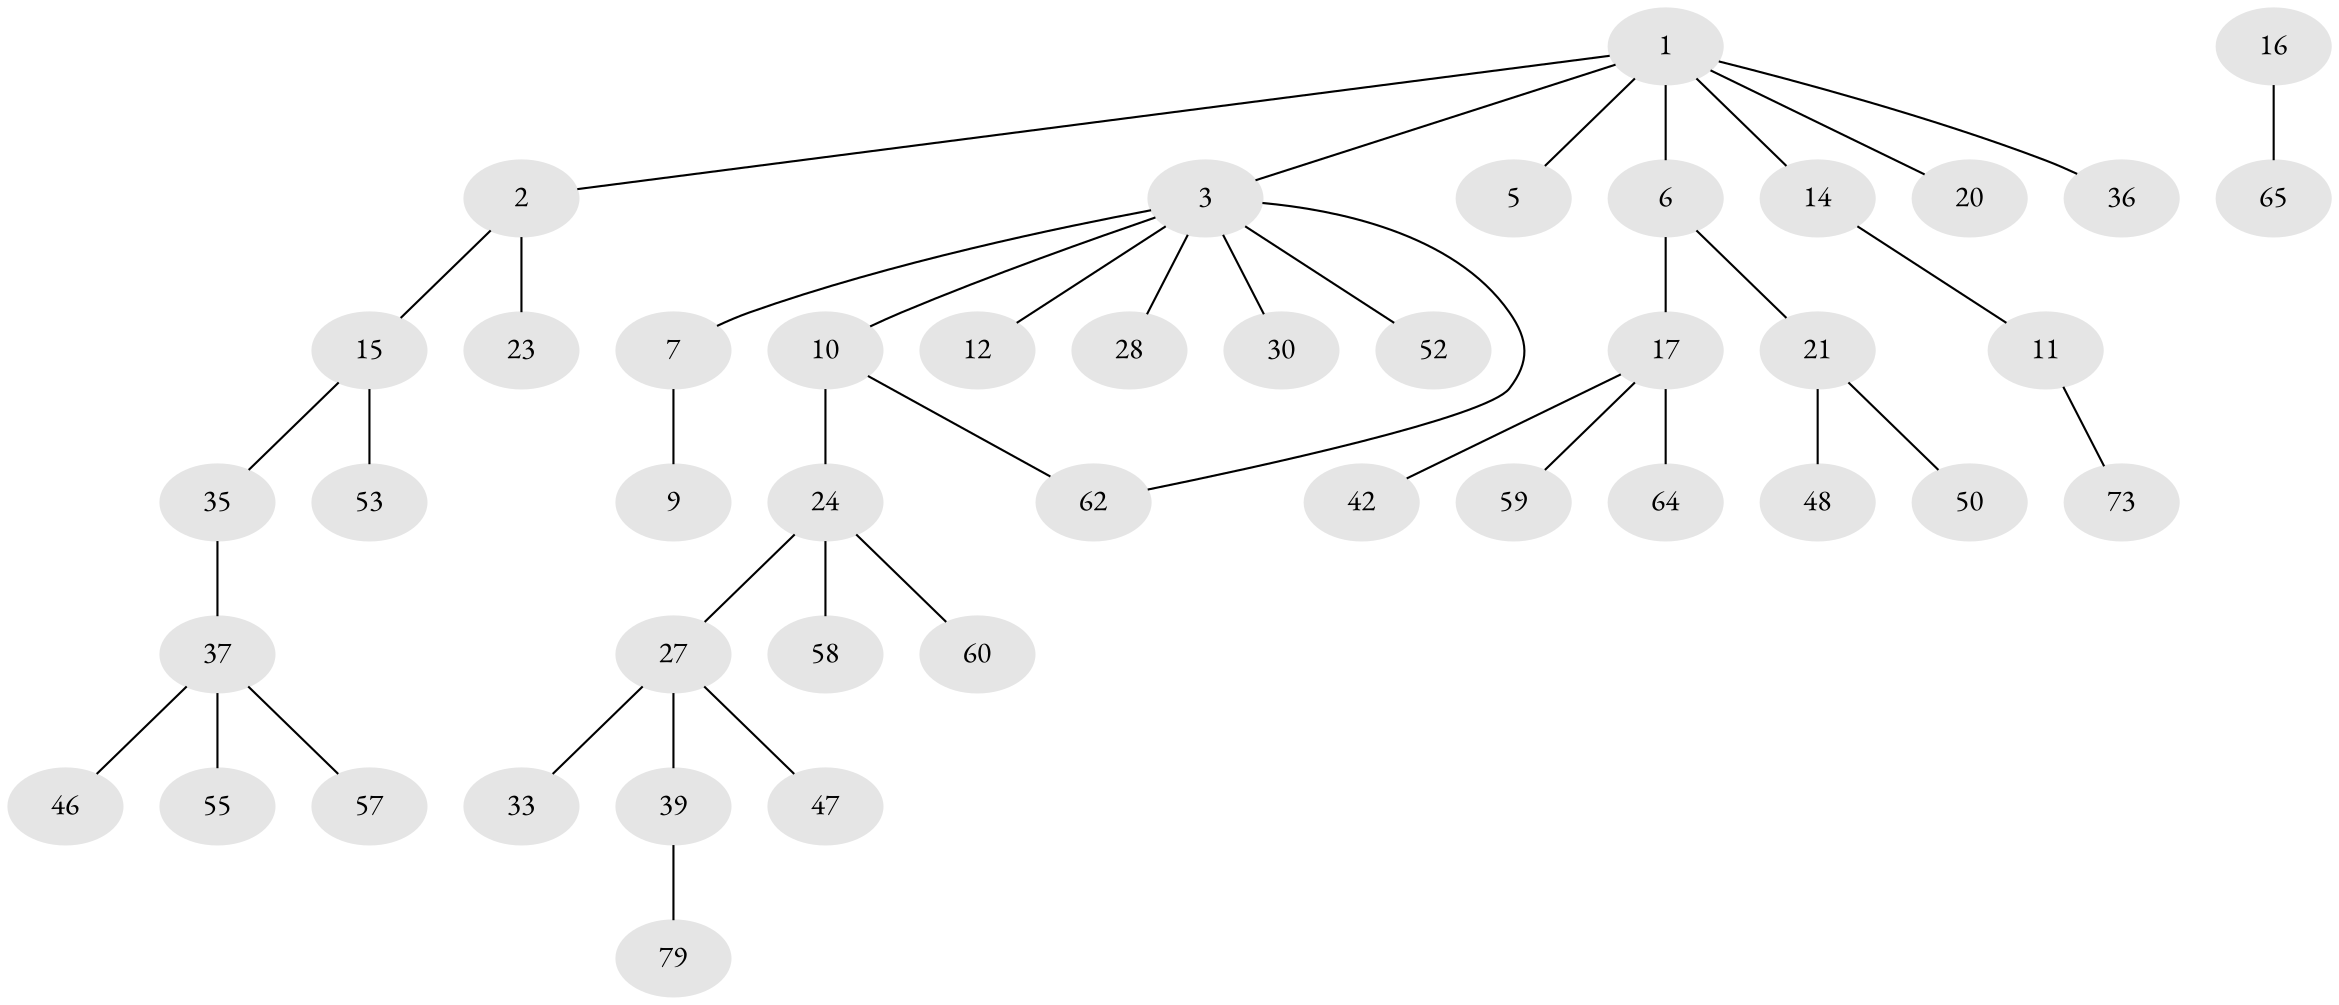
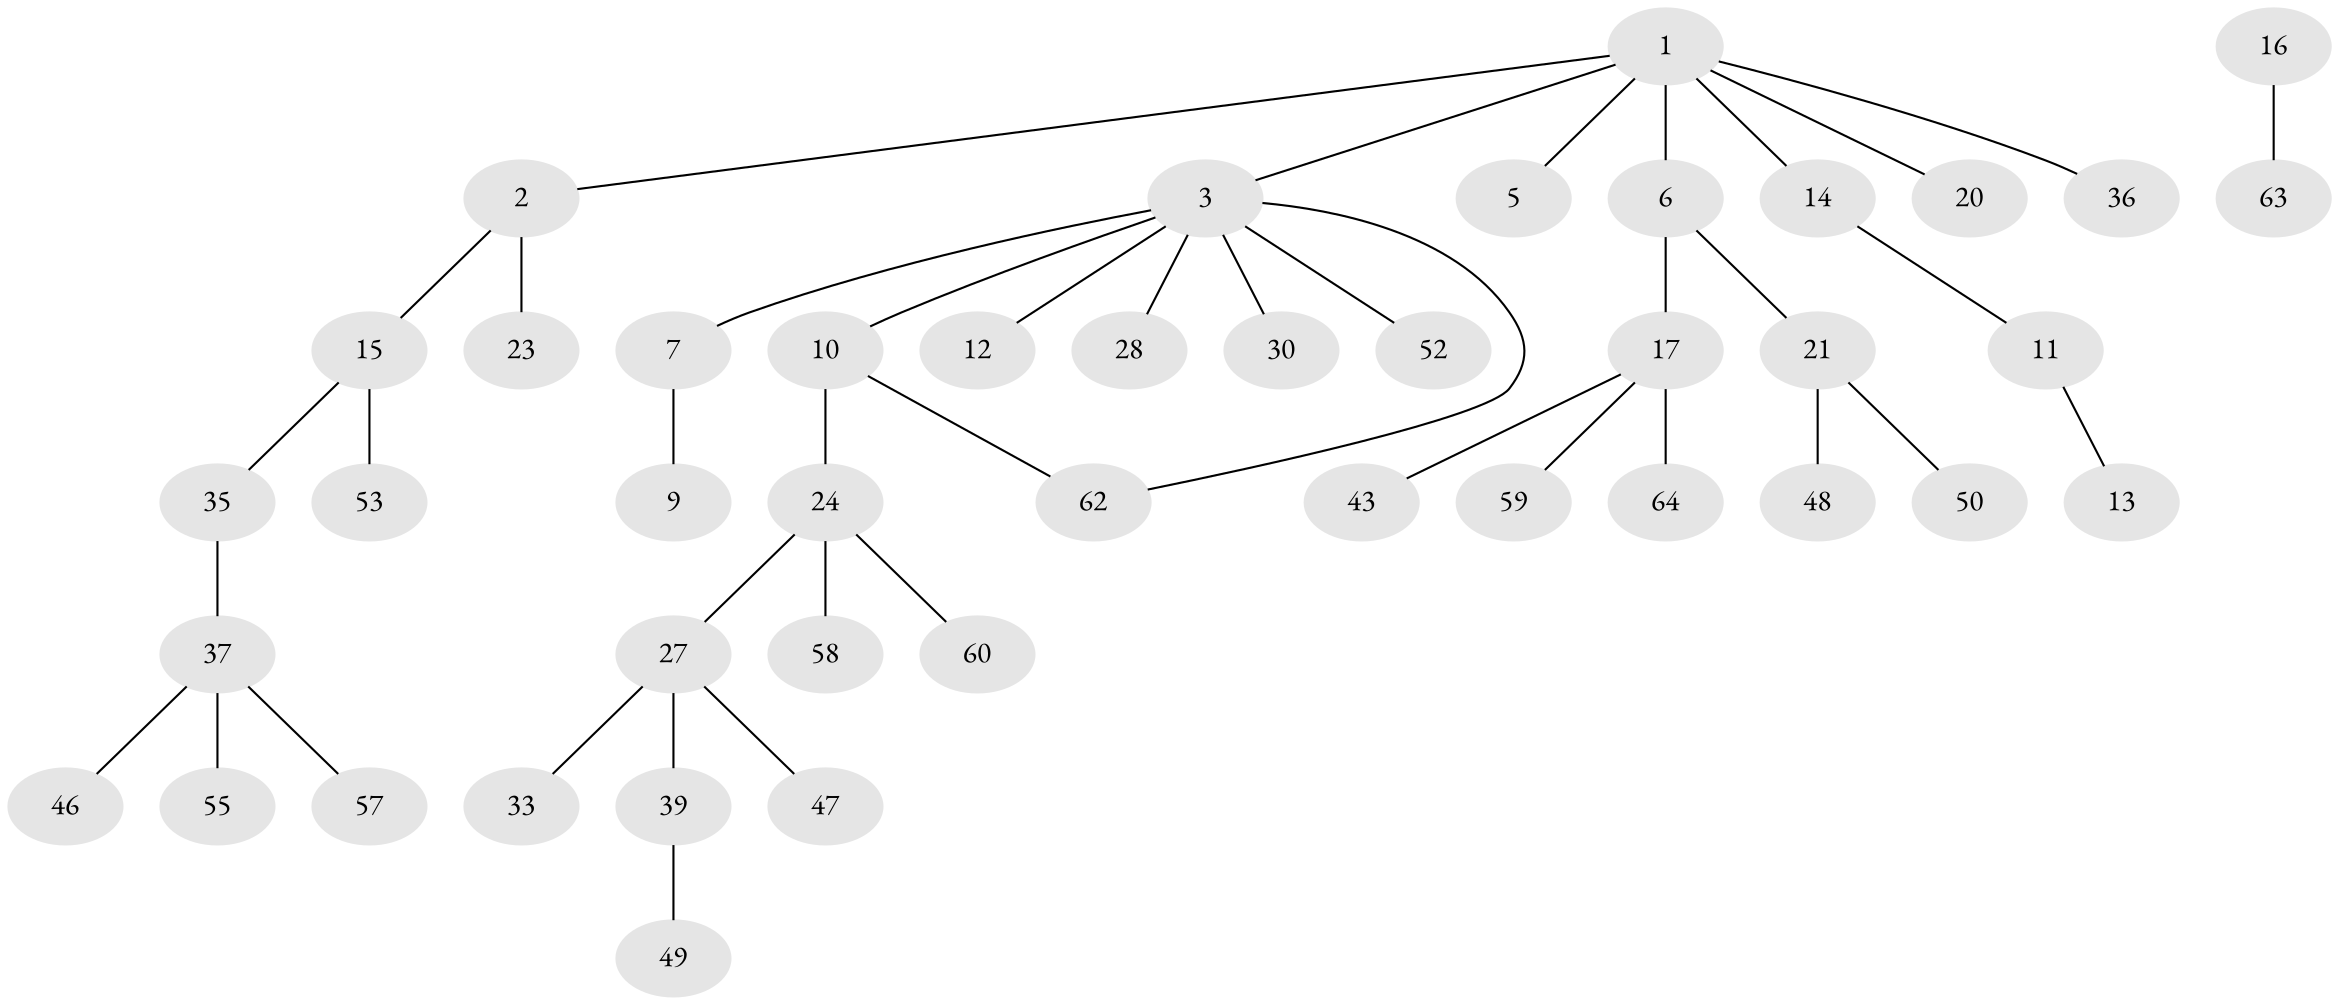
node "65": label "65" -> "63"
node "42": label "42" -> "43"
node "73": label "73" -> "13"
node "79": label "79" -> "49"
